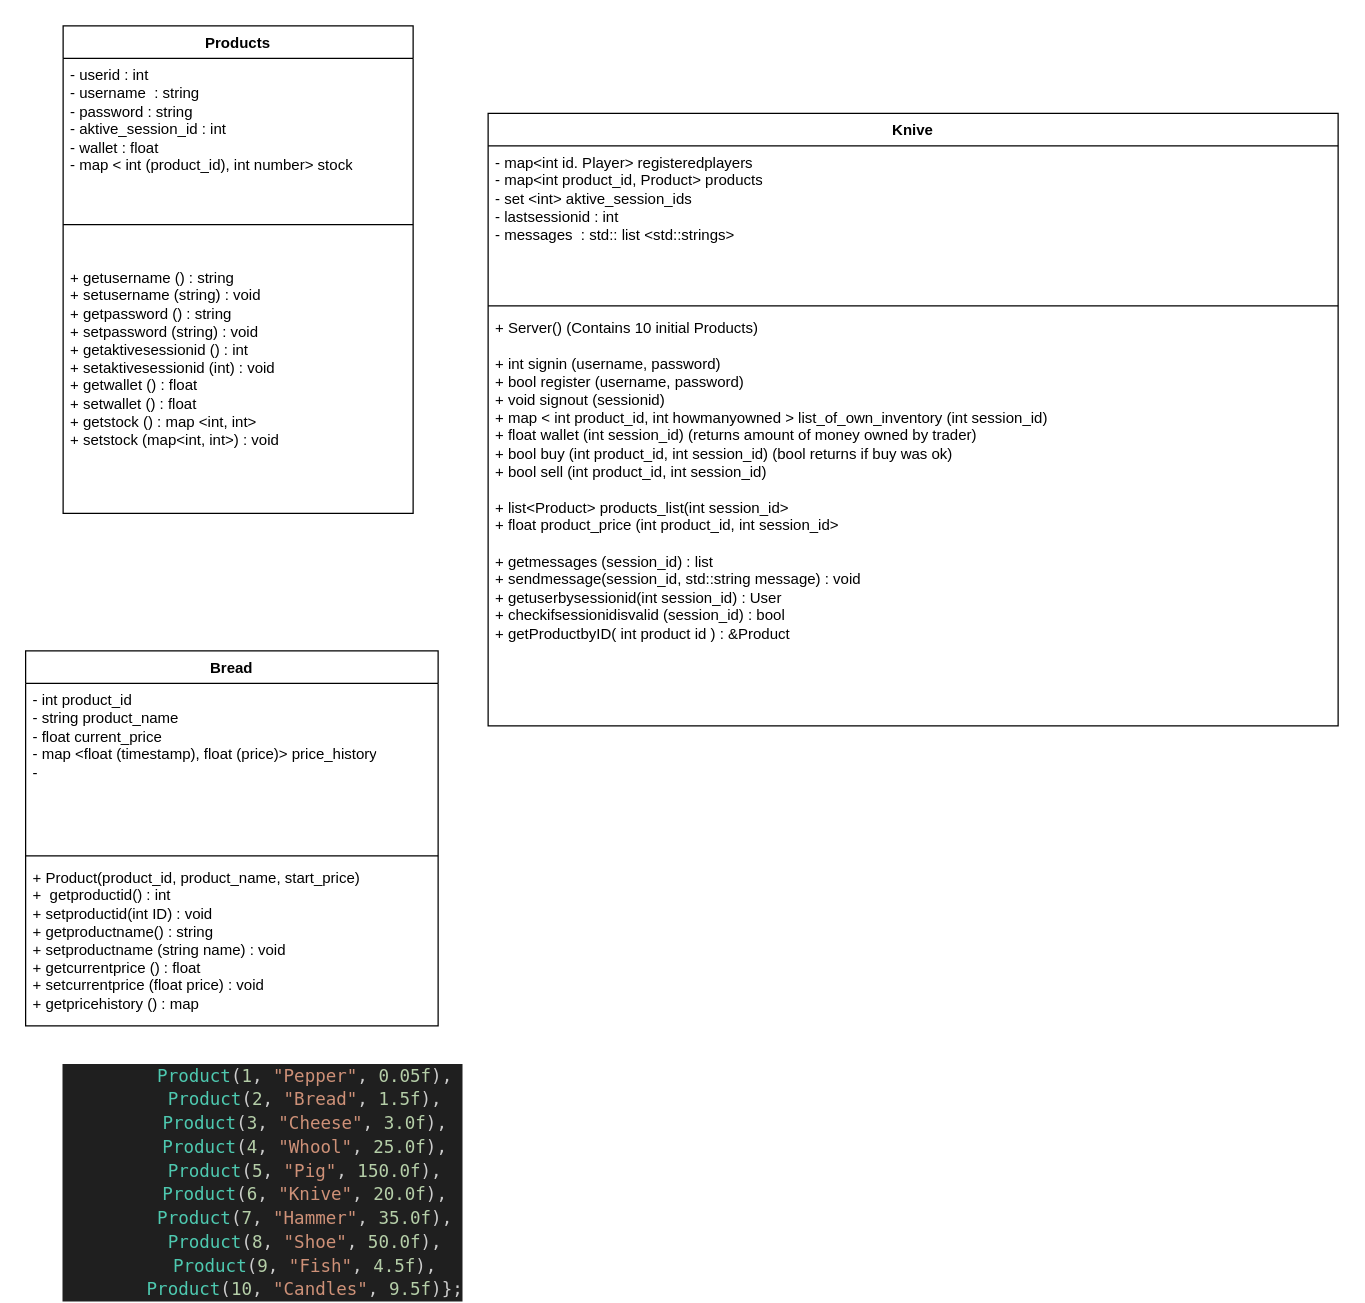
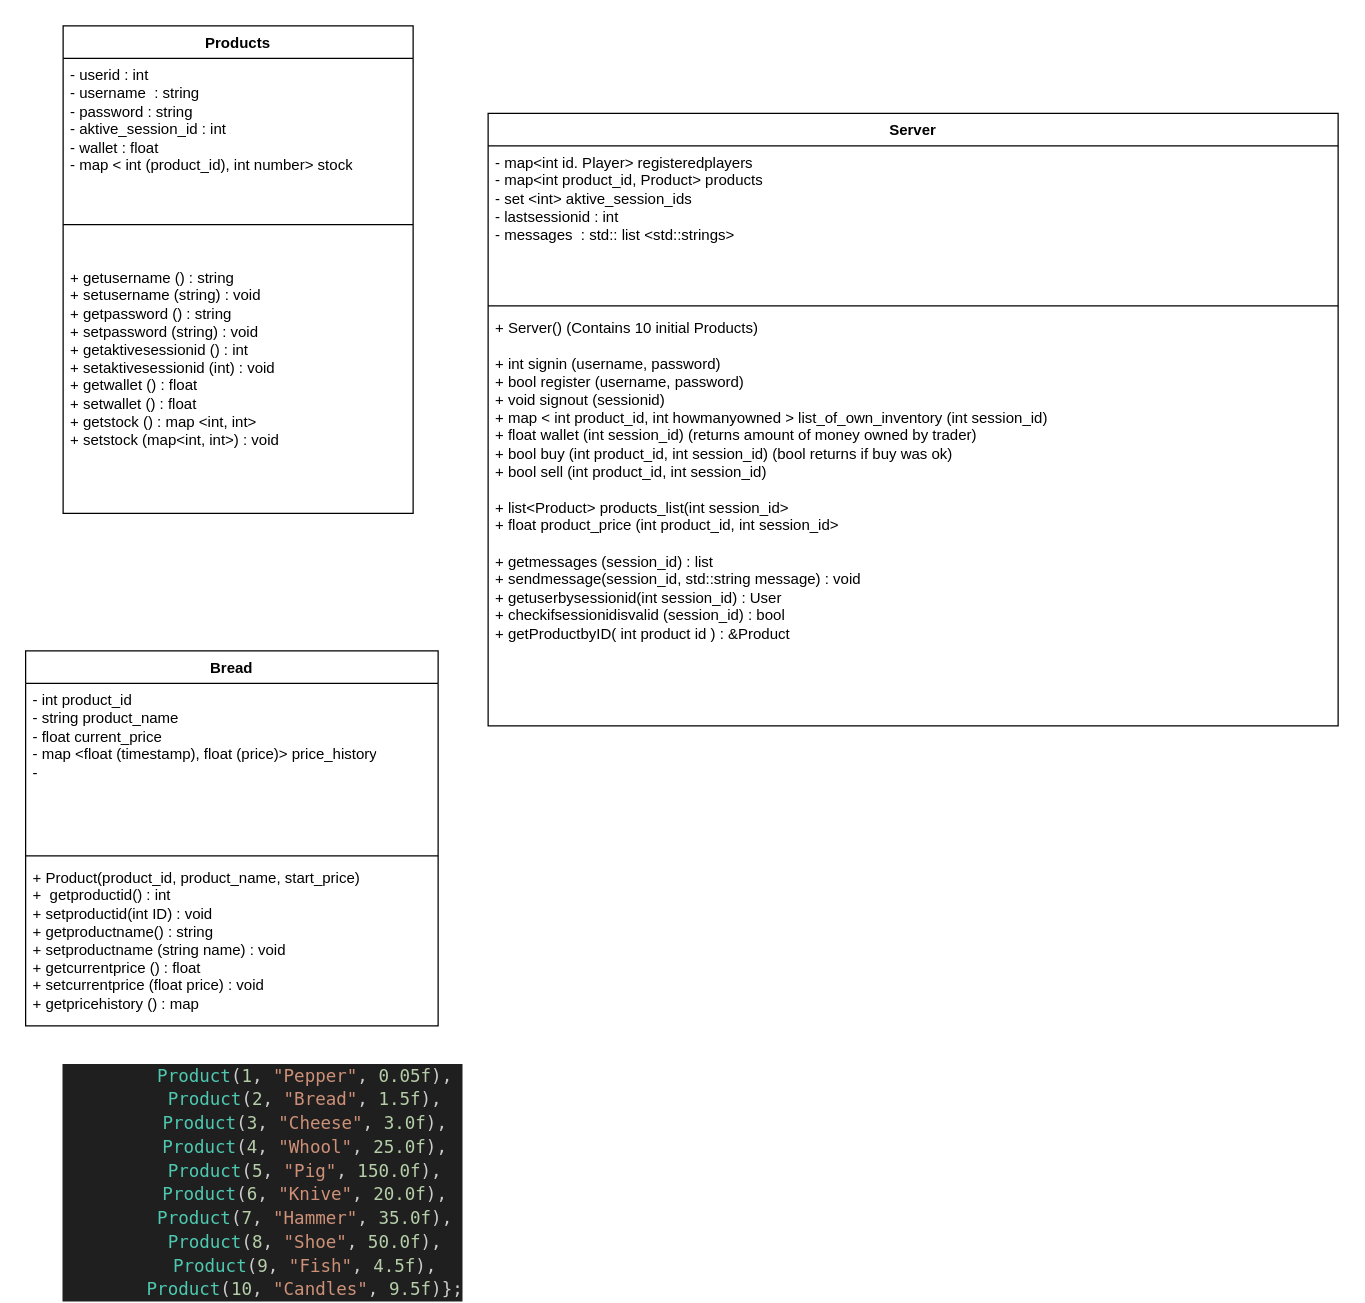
node "Knive": label "Knive" -> "Server"
